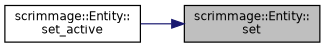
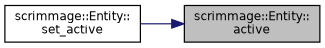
node "scrimmage::Entity:: set": label "scrimmage::Entity:: set" -> "scrimmage::Entity:: active"
